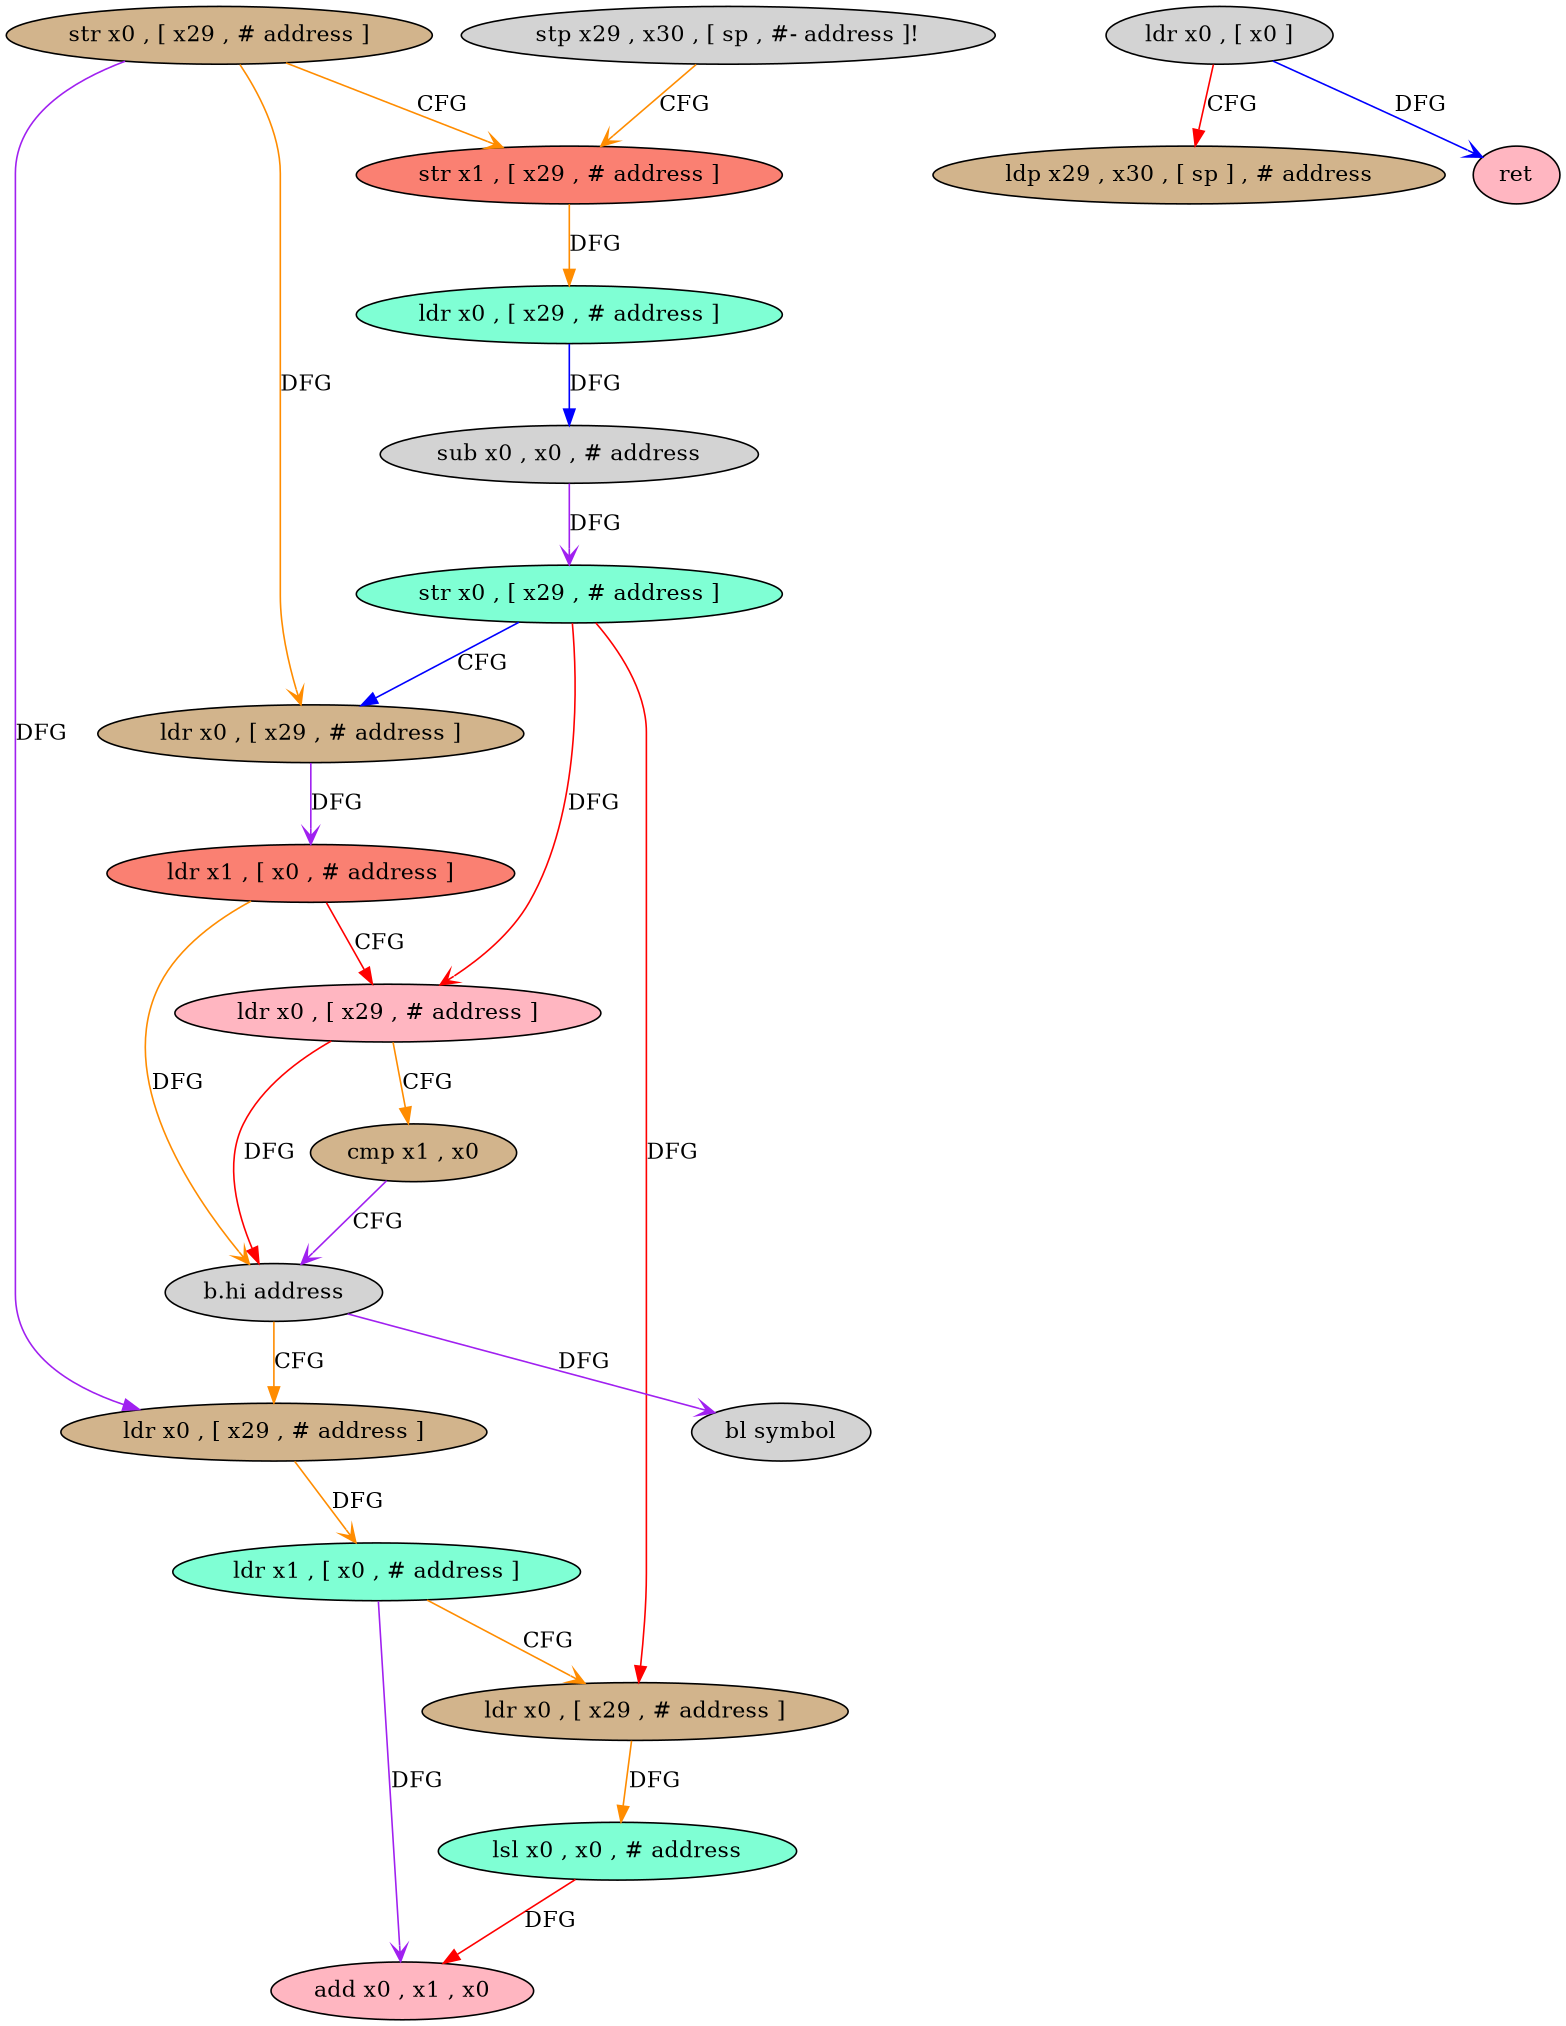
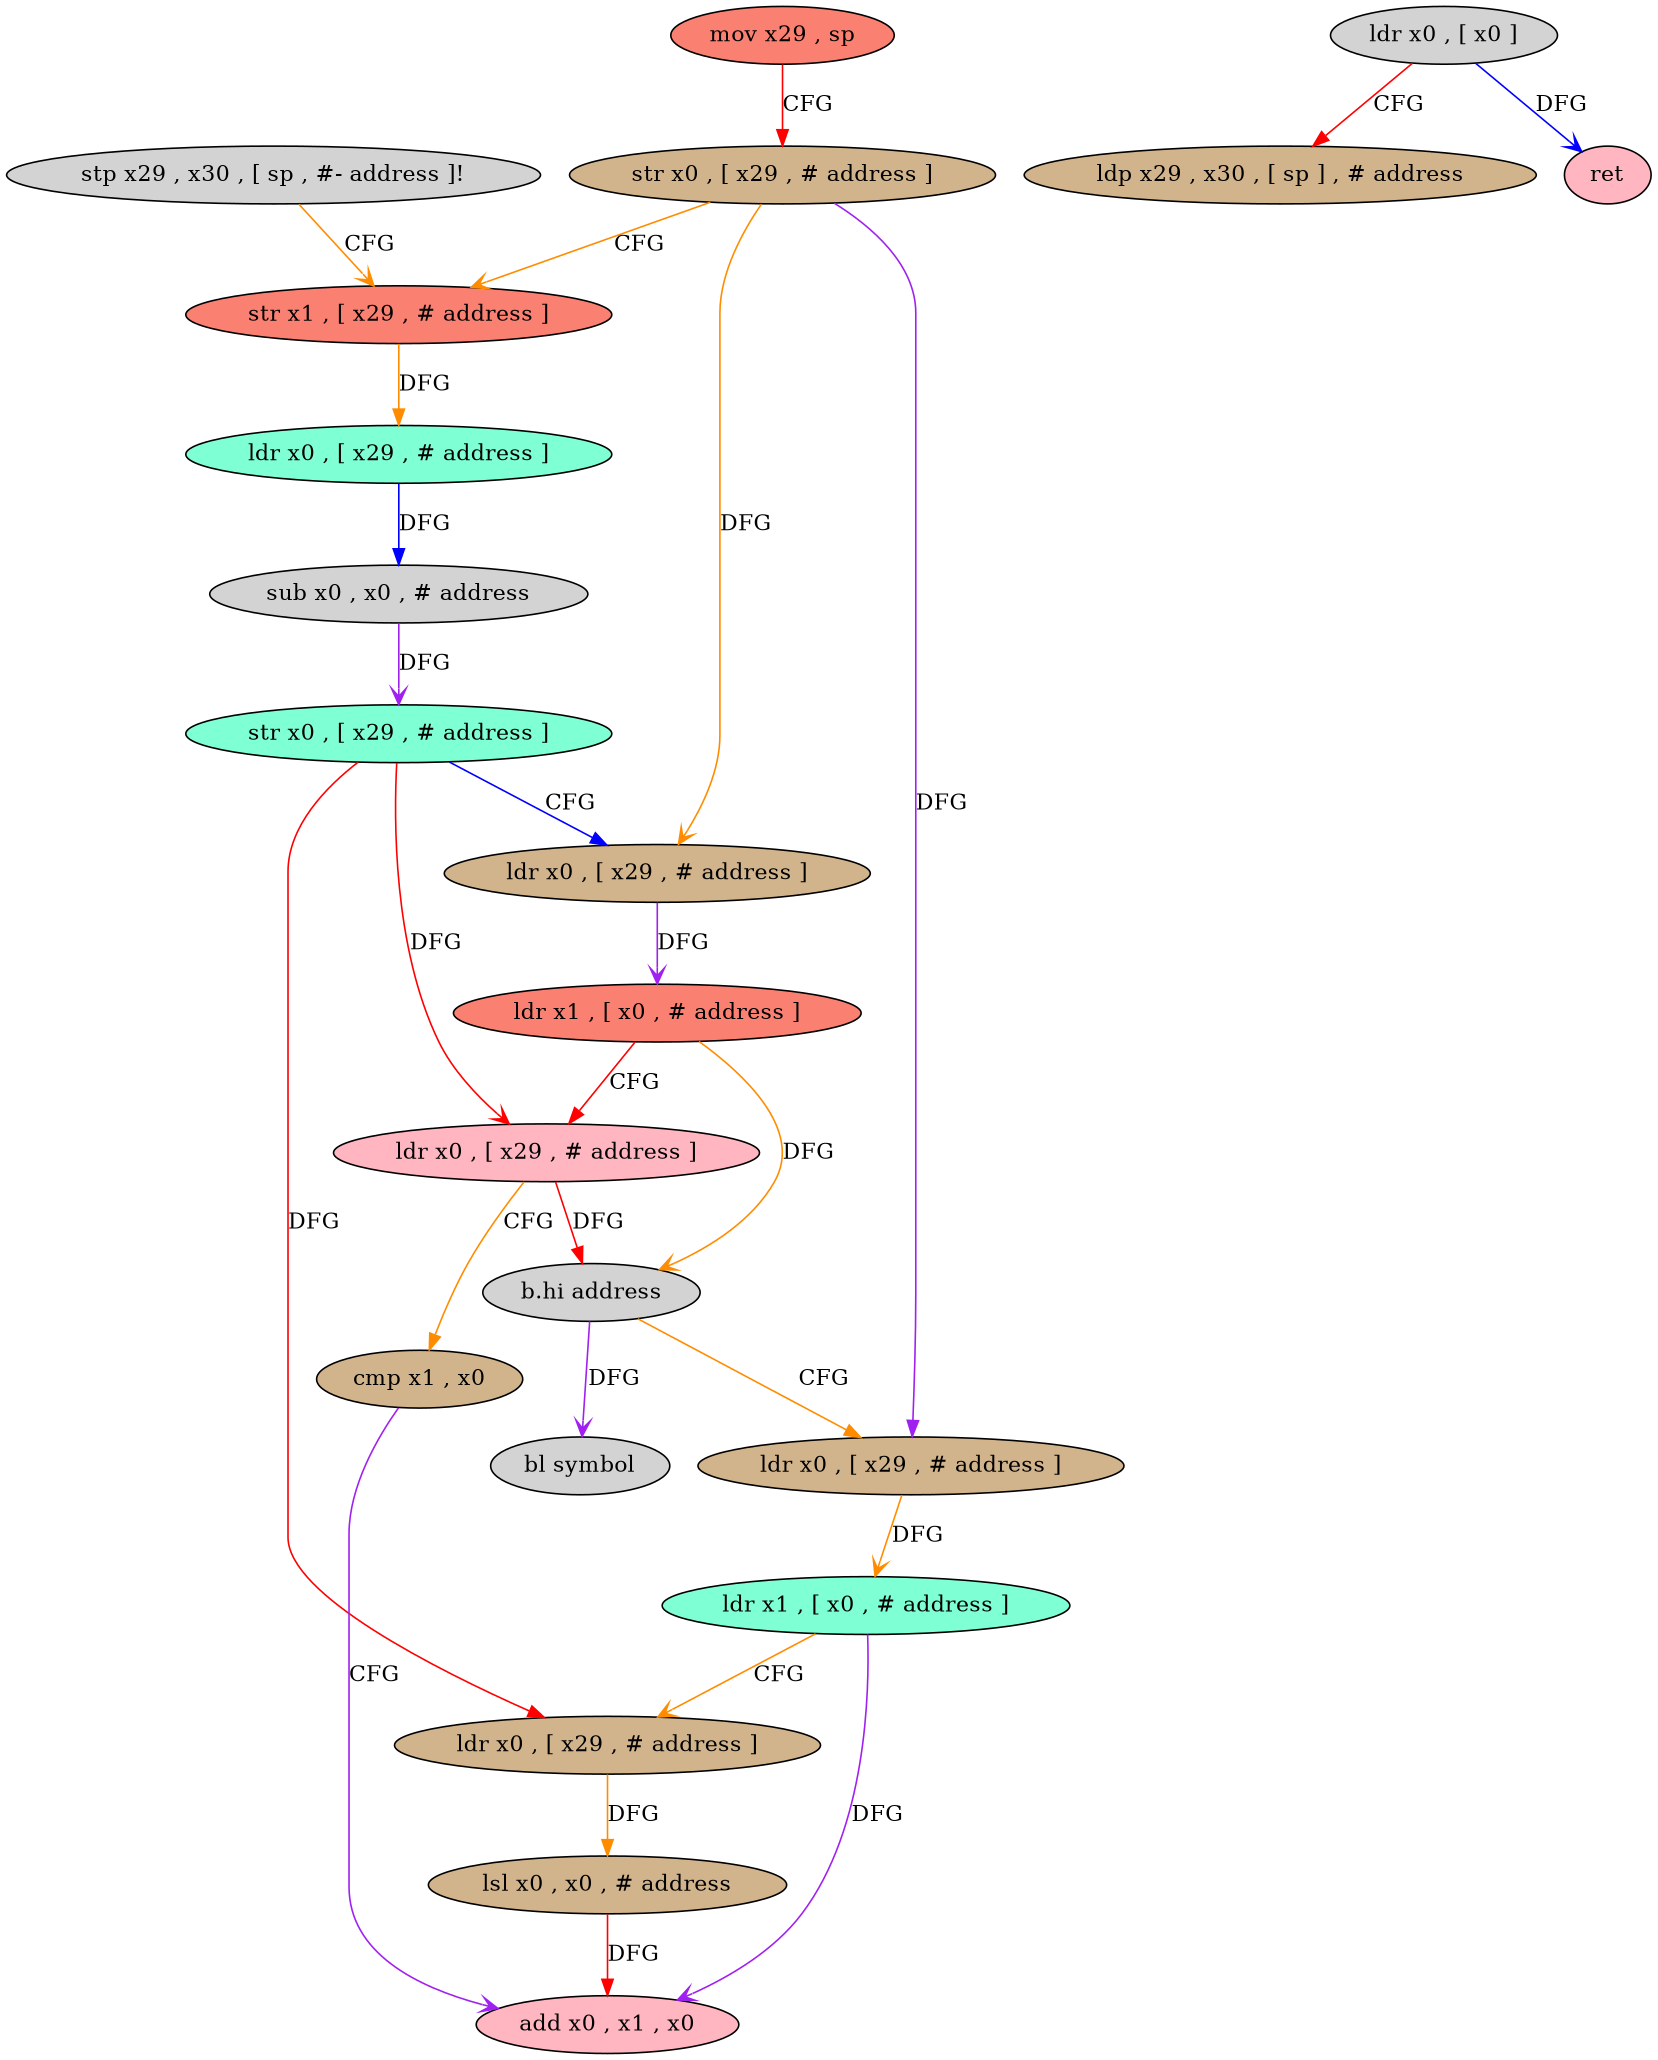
node "mov x29 , sp": added
edge "cmp x1 , x0" -> "b.hi address": now "cmp x1 , x0" -> "add x0 , x1 , x0"
node "lsl x0 , x0 , # address": fillcolor aquamarine -> tan
